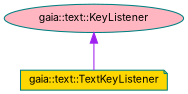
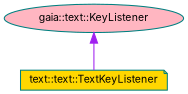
node "gaia::text::TextKeyListener": label "gaia::text::TextKeyListener" -> "text::text::TextKeyListener"
